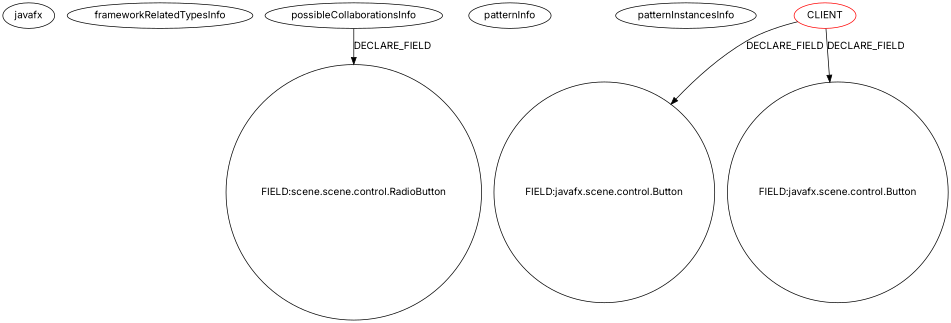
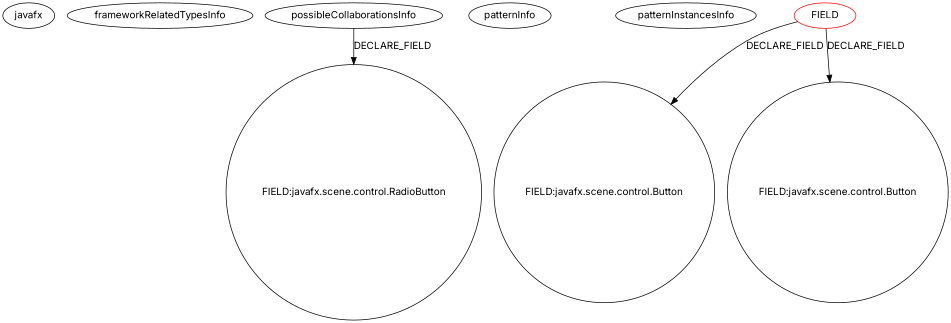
node "CLIENT": label "CLIENT" -> "FIELD"
node "FIELD:scene.scene.control.RadioButton": label "FIELD:scene.scene.control.RadioButton" -> "FIELD:javafx.scene.control.RadioButton"
